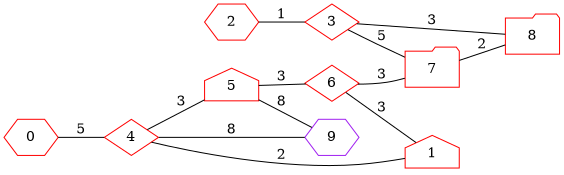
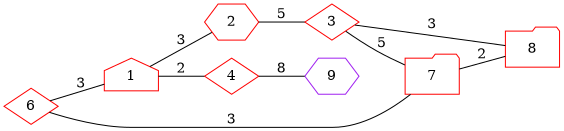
edge "2" -- "3": label "1" -> "5"
edge "2" -- "1": added, label "3"
node "5": removed
node "0": removed
